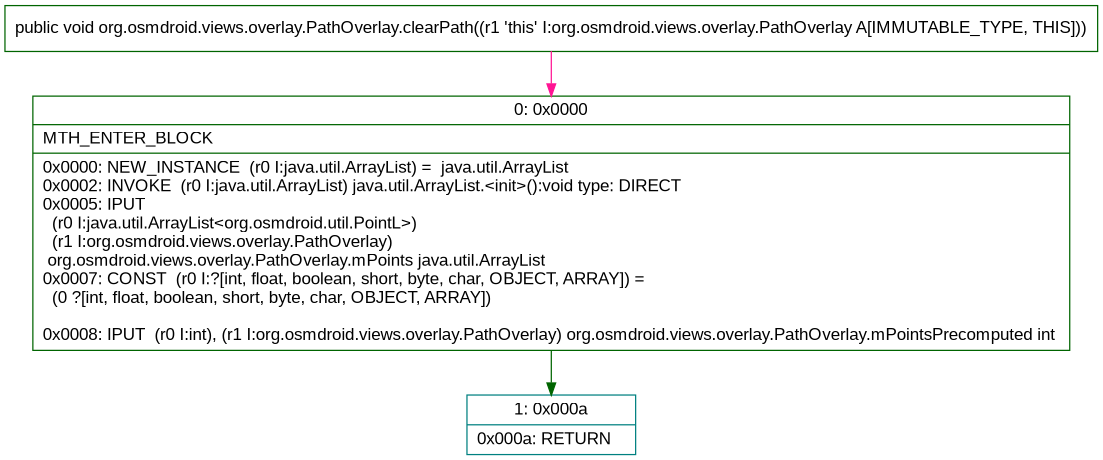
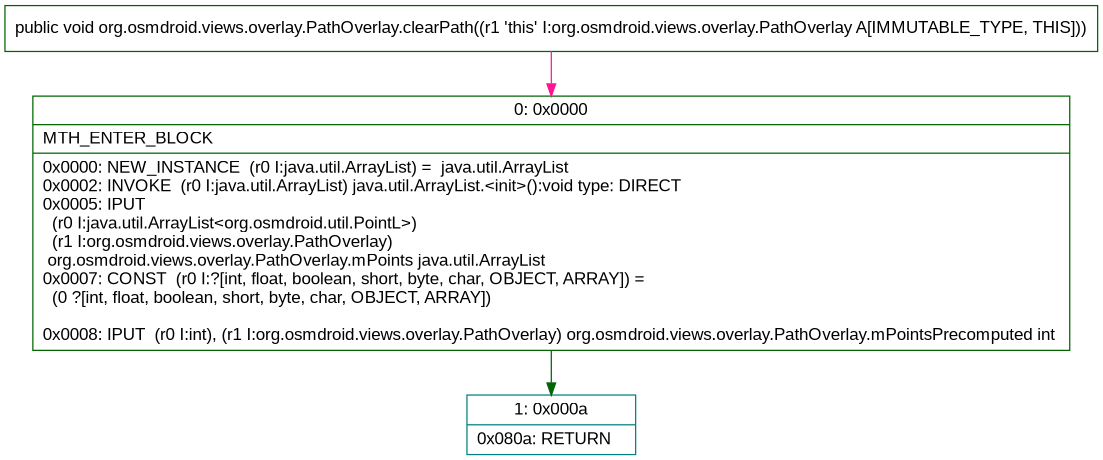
node "1: 0x000a": text "0x000a: RETURN" -> "0x080a: RETURN"
